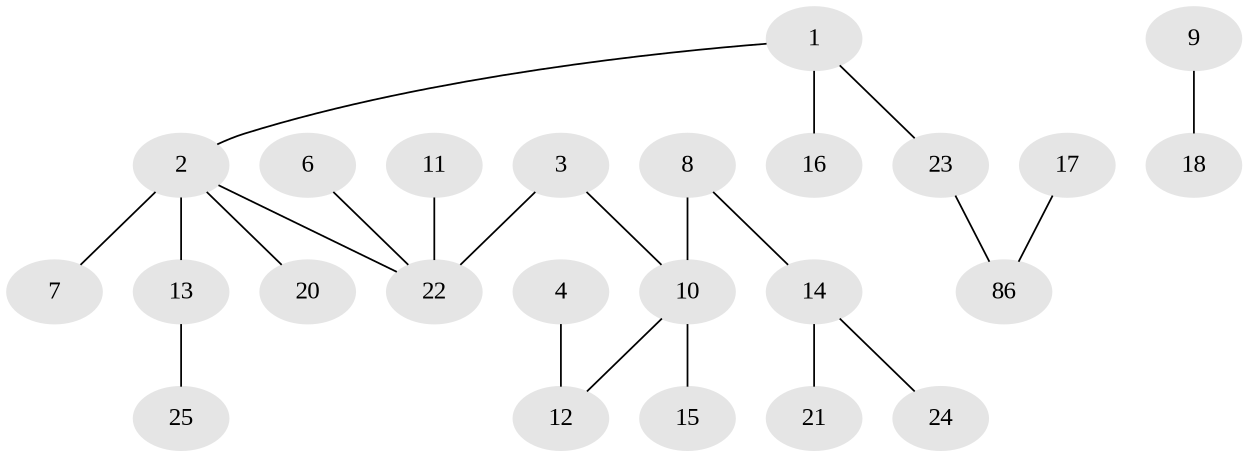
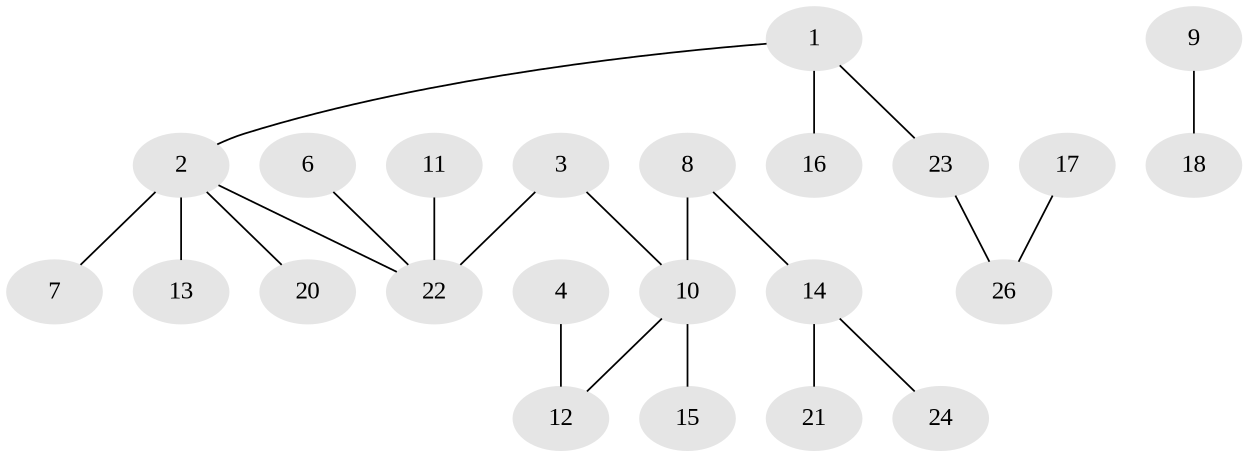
node "86": label "86" -> "26"
node "25": removed
